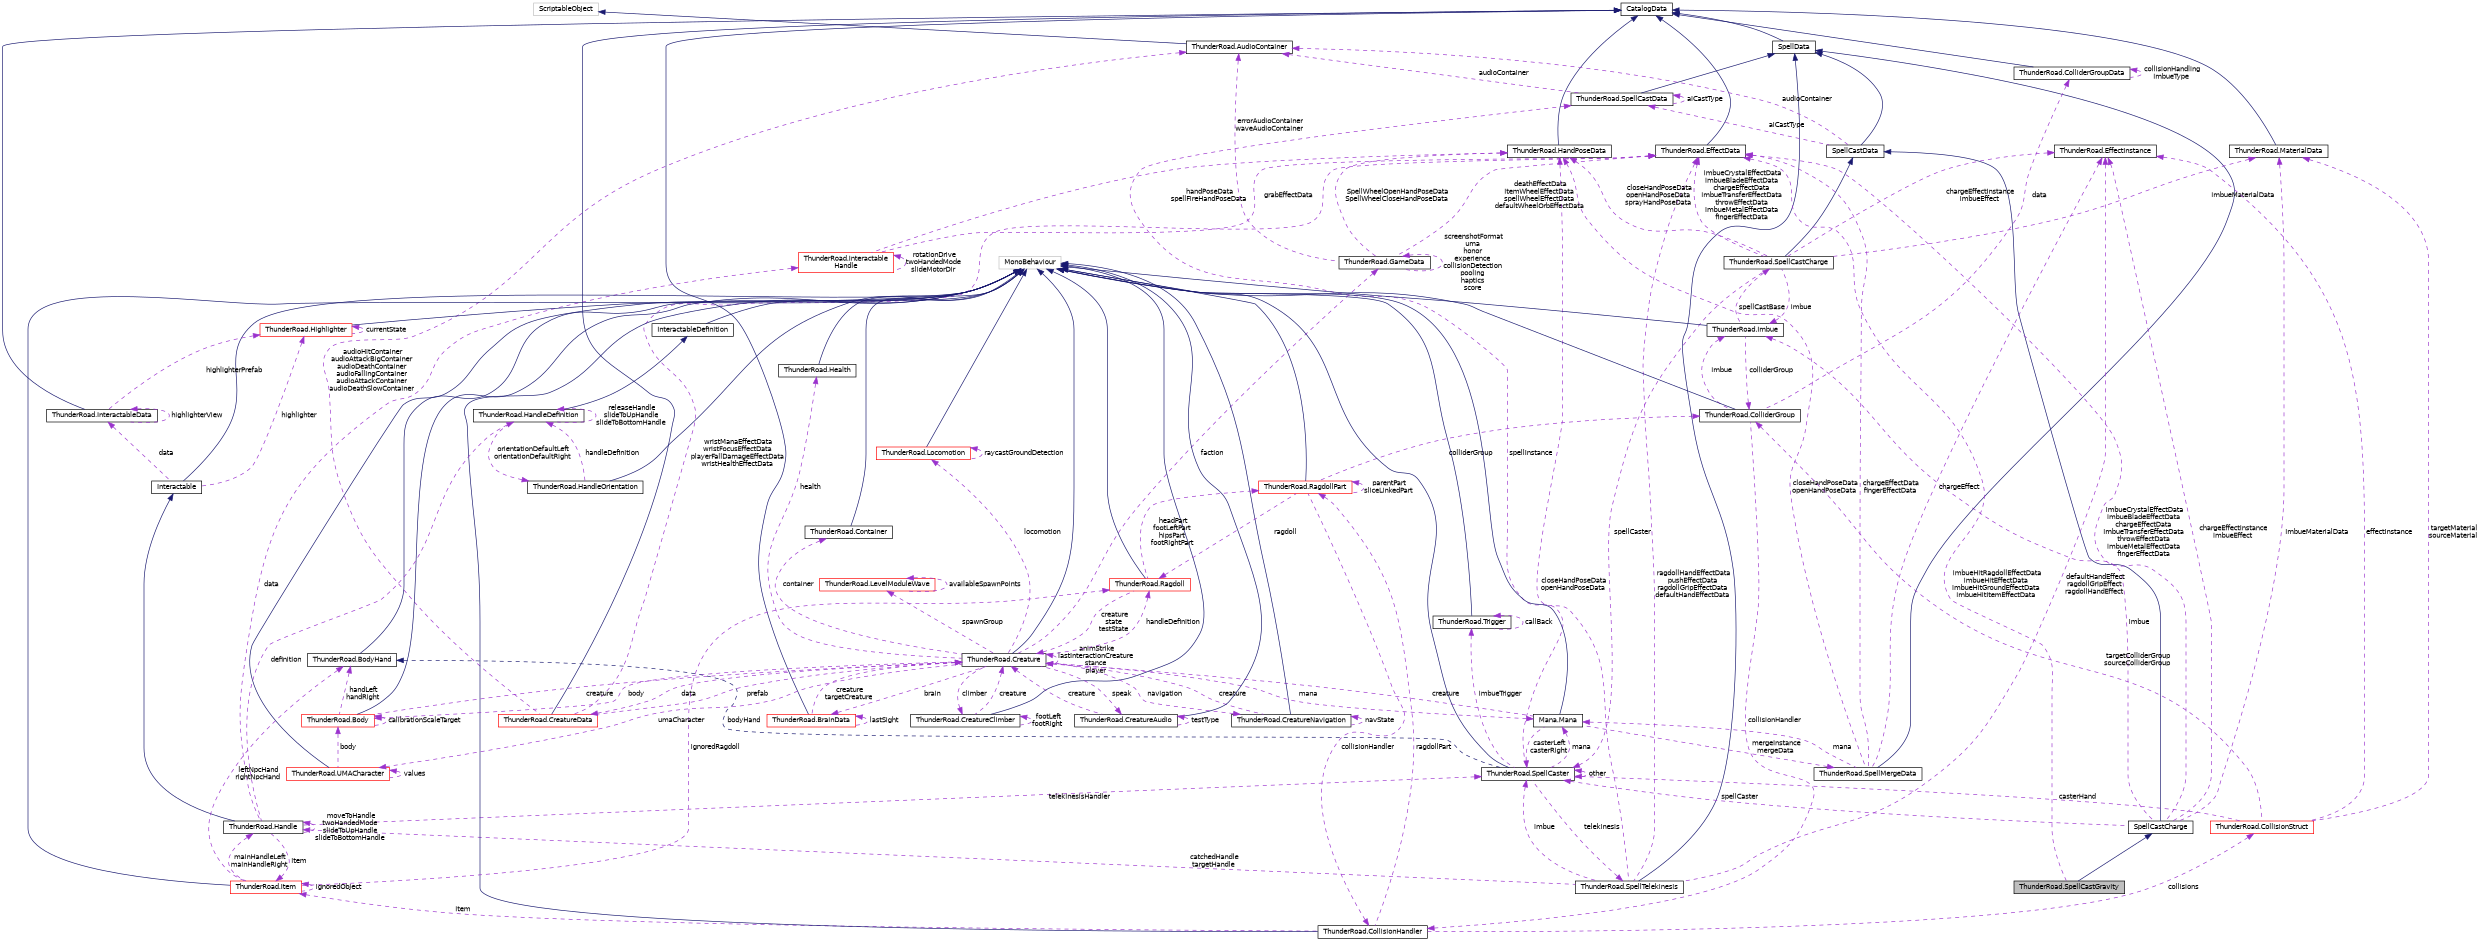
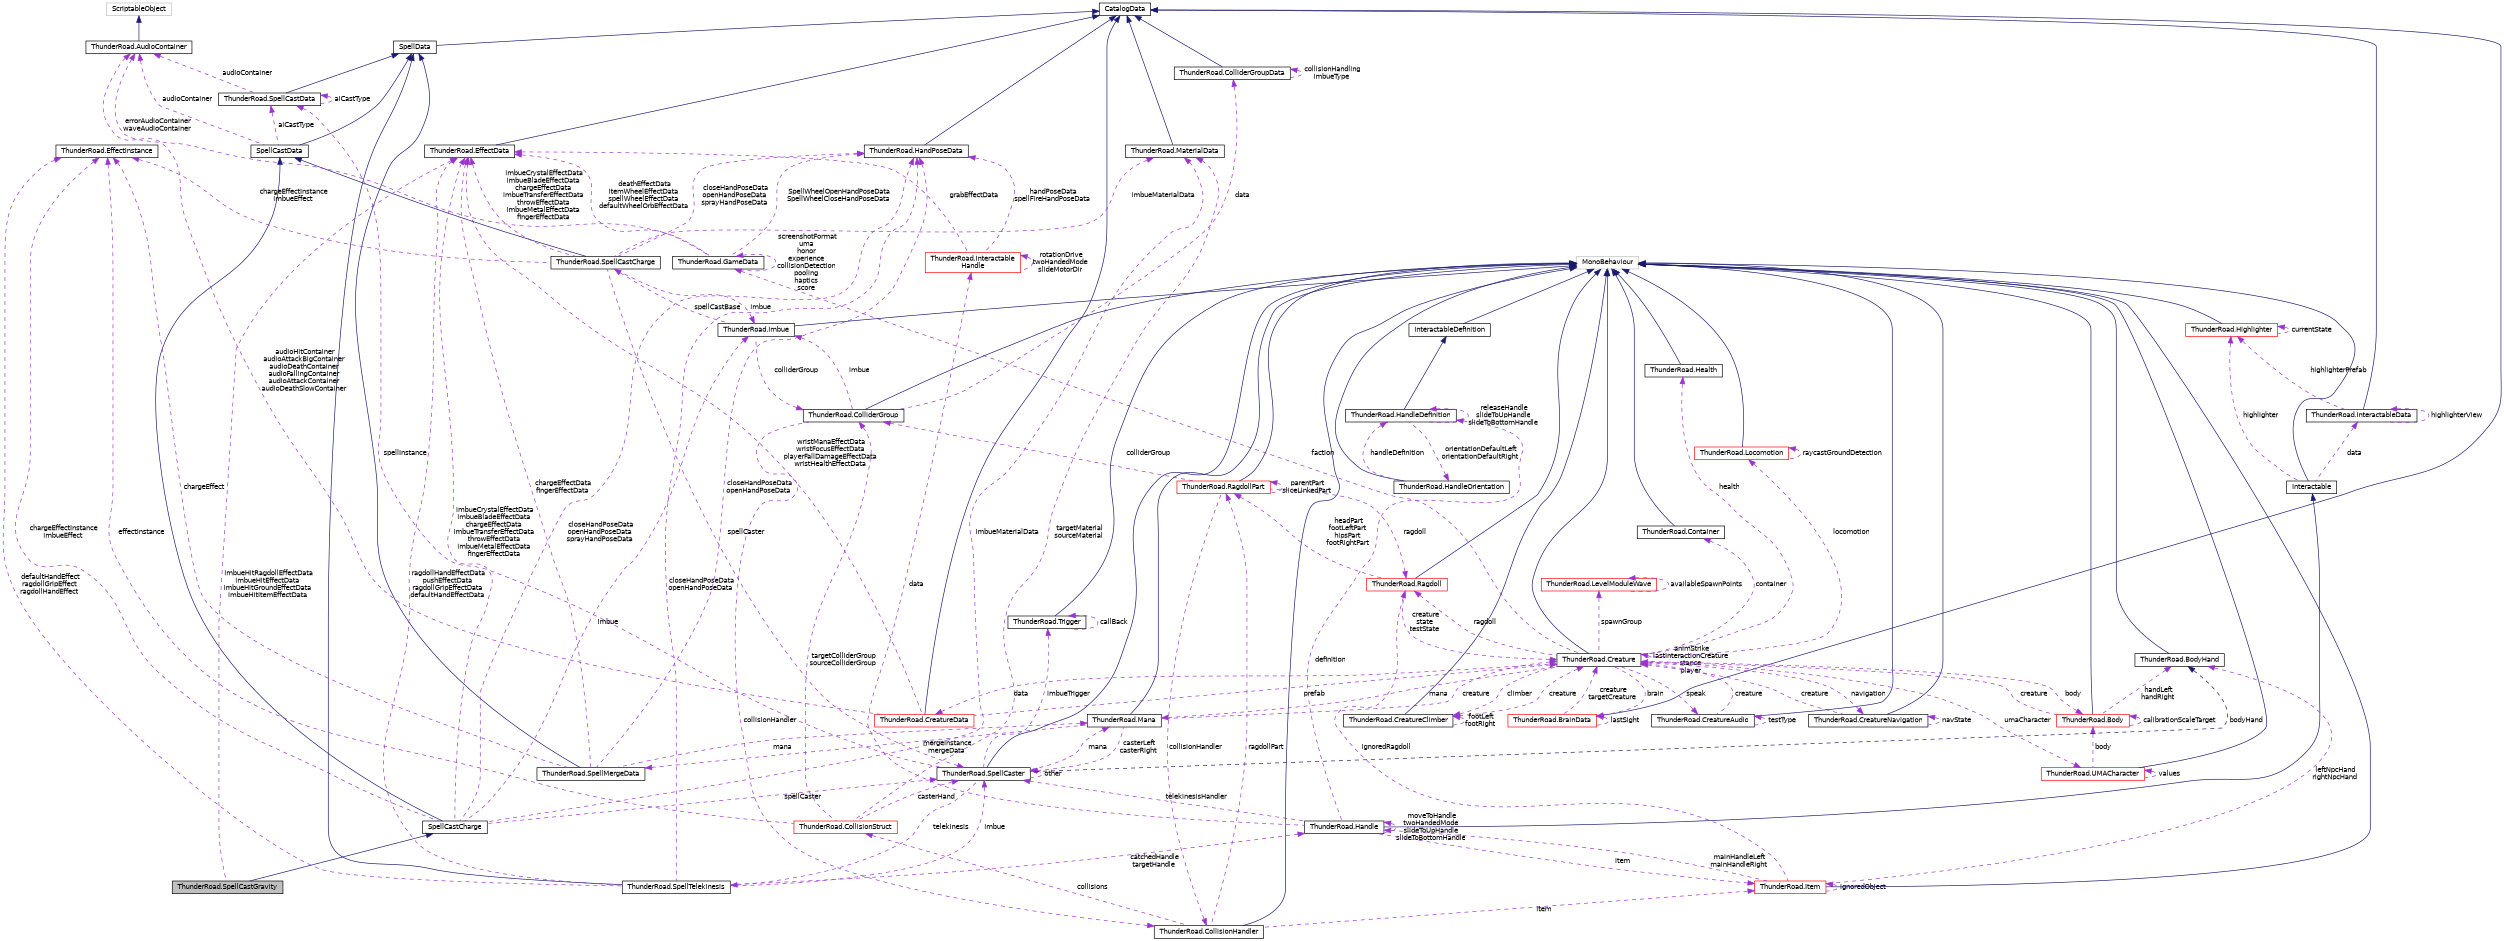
edge "SpellCastCharge" -> "ThunderRoad.HandPoseData": added, label "closeHandPoseData openHandPoseData sprayHandPoseData"
edge "ThunderRoad.Creature" -> "ThunderRoad.Ragdoll": label " handleDefinition" -> " ragdoll"
node "Mana.Mana": label "Mana.Mana" -> "ThunderRoad.Mana"
